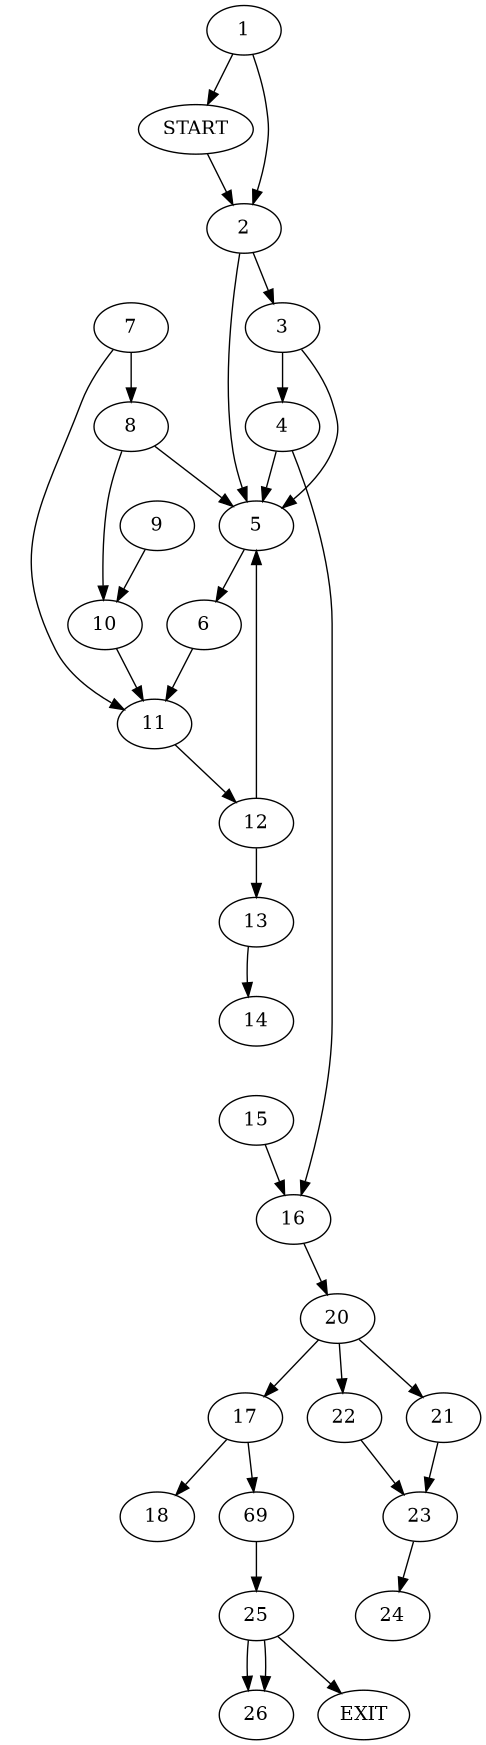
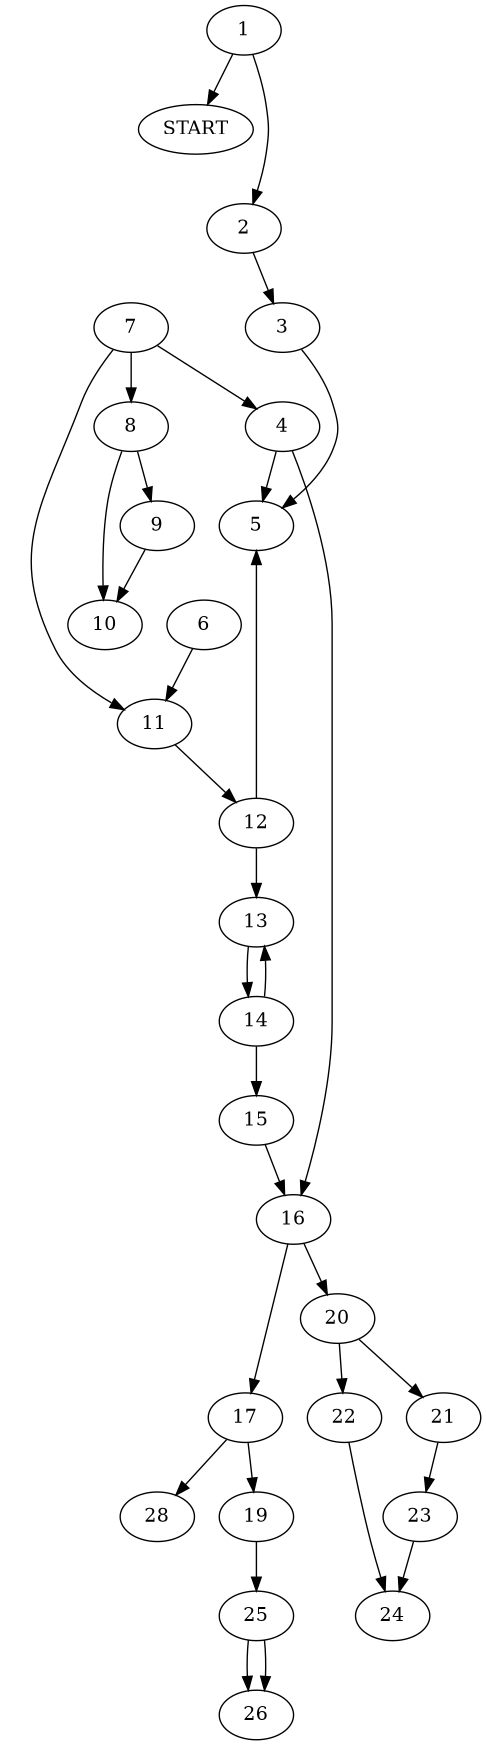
edge "START" -> "2": removed
edge "3" -> "4": now "7" -> "4"
edge "2" -> "5": removed
edge "8" -> "5": now "8" -> "9"
edge "5" -> "6": removed
edge "10" -> "11": removed
edge "14" -> "13": added
edge "14" -> "15": added
edge "20" -> "17": now "16" -> "17"
edge "22" -> "23": now "22" -> "24"
node "18": label "18" -> "28"
node "69": label "69" -> "19"
node "EXIT": removed
